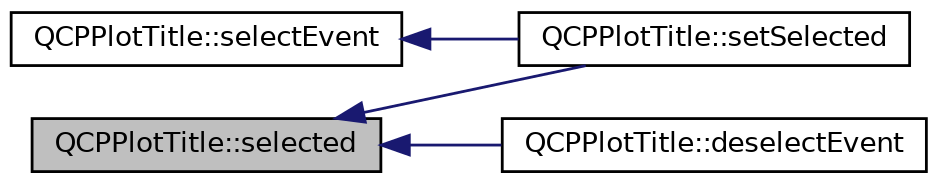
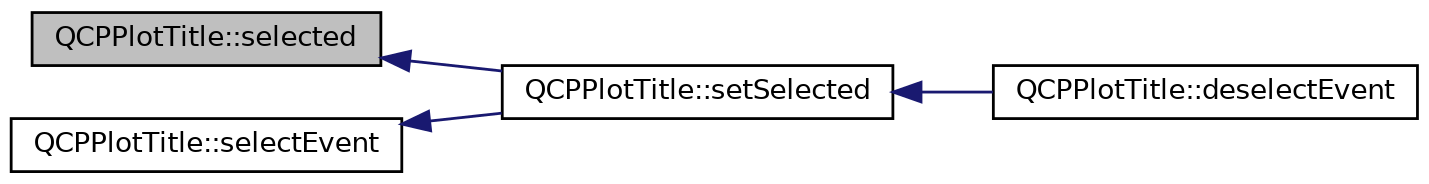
edge "QCPPlotTitle::deselectEvent" -> "QCPPlotTitle::selected": now "QCPPlotTitle::deselectEvent" -> "QCPPlotTitle::setSelected"
